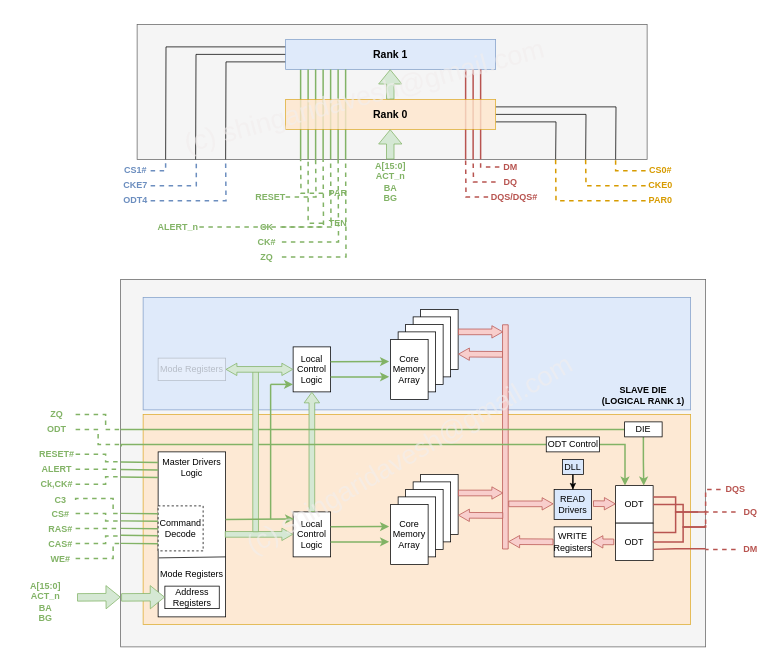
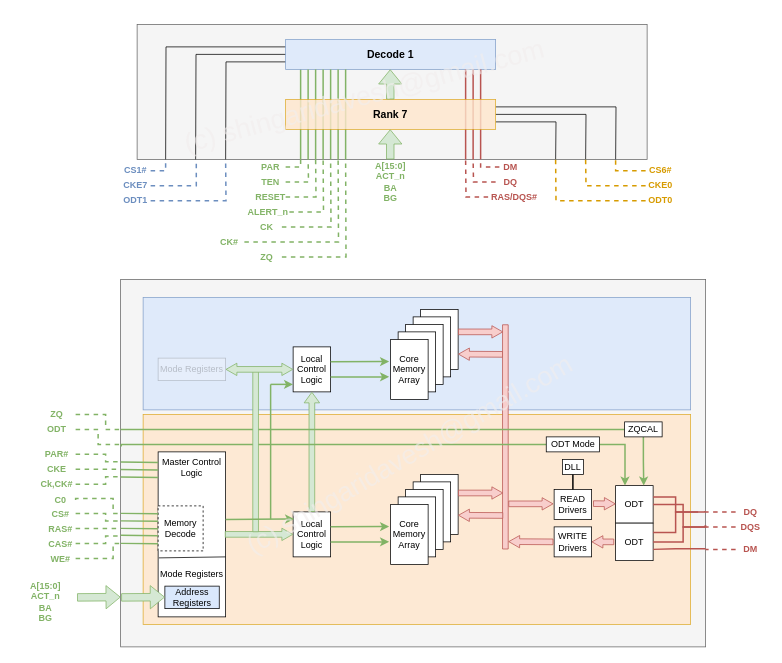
node "Rank 1": label "Rank 1" -> "Decode 1"
node "Rank 0": label "Rank 0" -> "Rank 7"
node "CS0#": label "CS0#" -> "CS6#"
node "PAR": moved (338, 193) -> (270, 167)
node "DQS/DQS#": label "DQS/DQS#" -> "RAS/DQS#"
node "ODT4": label "ODT4" -> "ODT1"
node "PAR0": label "PAR0" -> "ODT0"
node "TEN": moved (338, 223) -> (270, 182)
node "ALERT_n": moved (180, 227) -> (270, 212)
node "CK#": moved (267, 242) -> (229, 242)
node "SLAVE DIE (LOGICAL RANK 1)": removed
node "DIE": label "DIE" -> "ZQCAL"
node "ODT Control": label "ODT Control" -> "ODT Mode"
node "RESET#": label "RESET#" -> "PAR#"
node "DLL": fillcolor #dae8fc -> #ffffff
node "Master Drivers Logic": label "Master Drivers Logic" -> "Master Control Logic"
node "ALERT": label "ALERT" -> "CKE"
edge "DLL" -> "READ Drivers": arrowhead classic -> none
node "DQS": moved (735, 489) -> (750, 527)
node "C3": label "C3" -> "C0"
node "READ Drivers": fillcolor #dae8fc -> #ffffff
node "Command Decode": label "Command Decode" -> "Memory Decode"
node "WRITE Registers": label "WRITE Registers" -> "WRITE Drivers"
node "Address Registers": fillcolor #ffffff -> #dae8fc
